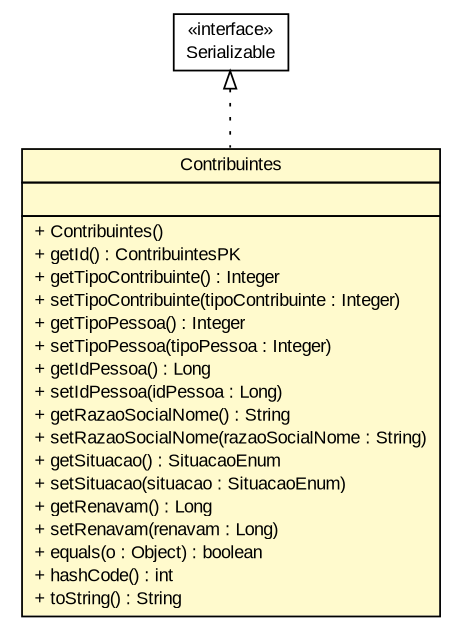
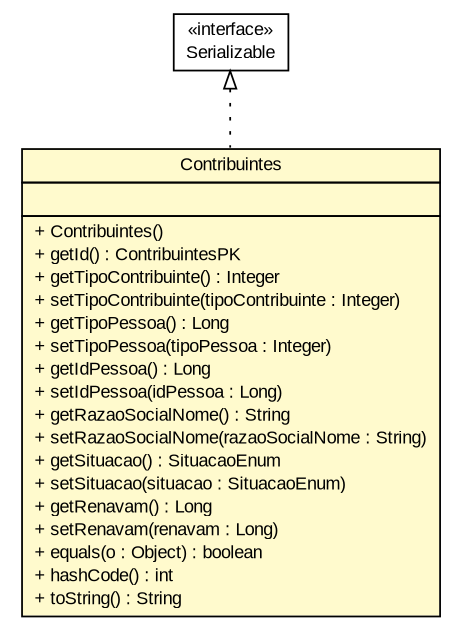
node "Contribuintes": text "+ getTipoPessoa() : Integer" -> "+ getTipoPessoa() : Long"
